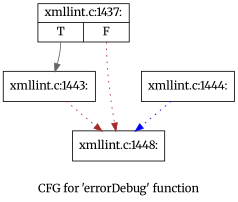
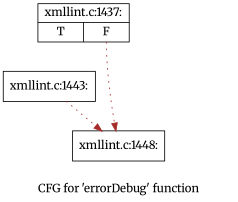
edge "xmllint.c:1437:" -> "xmllint.c:1443:": removed
node "xmllint.c:1444:": removed
